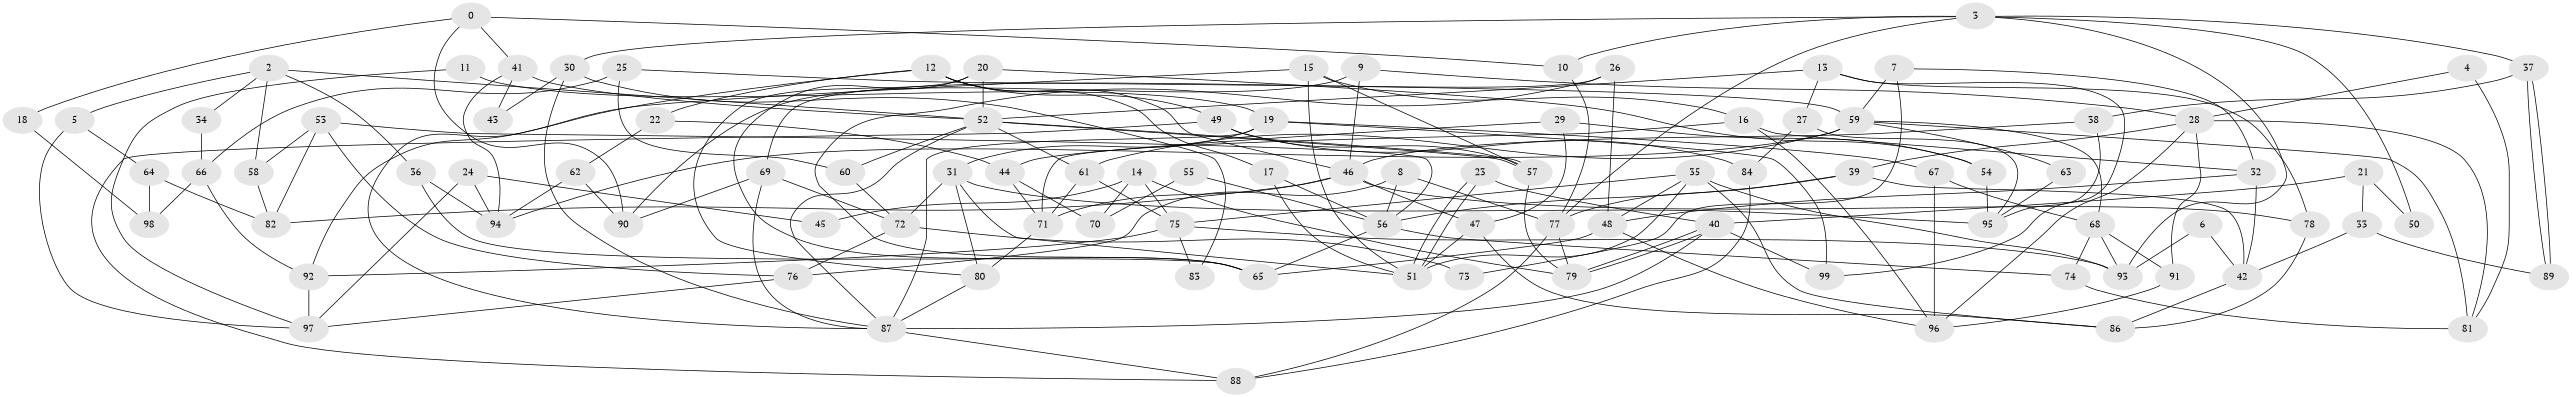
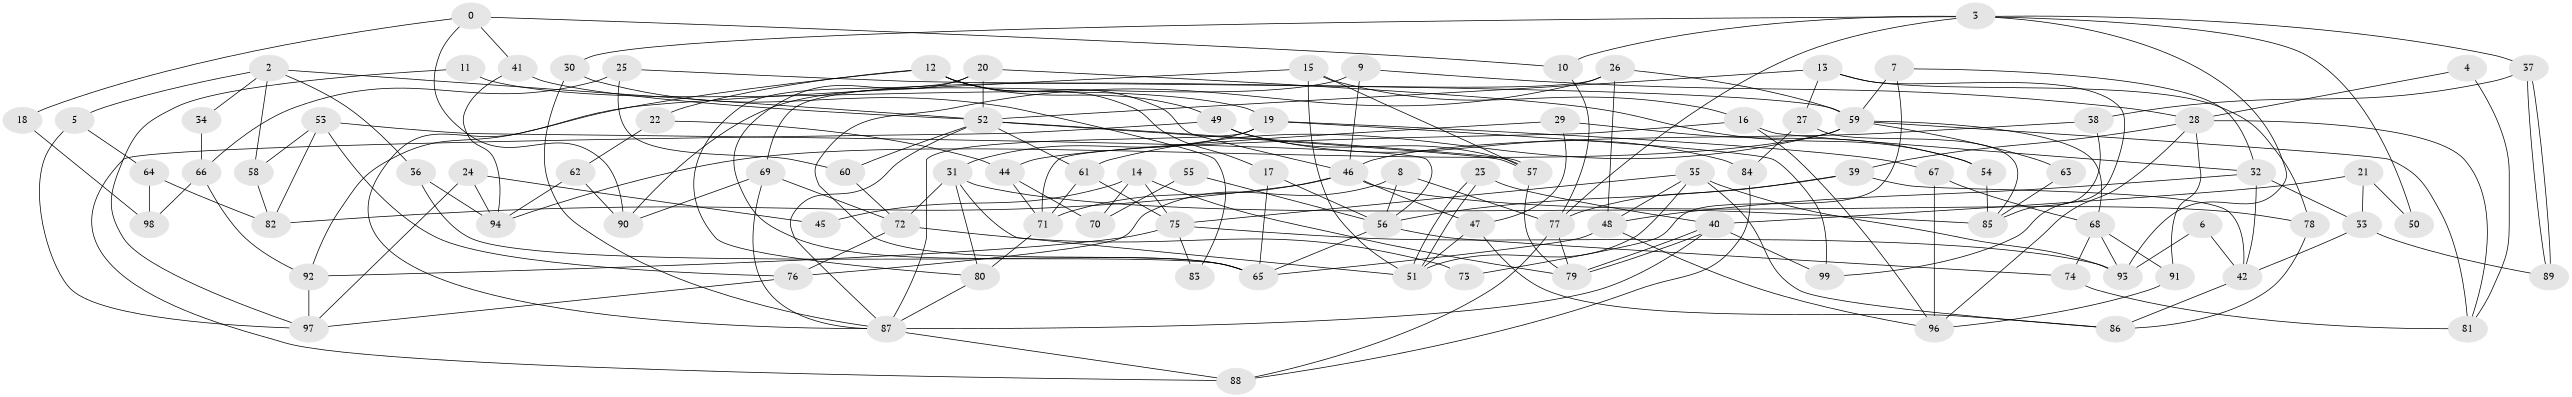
edge "26" -- "59": added
node "43": removed
edge "32" -- "33": added
node "95": label "95" -> "85"
edge "17" -- "51": now "17" -- "65"
